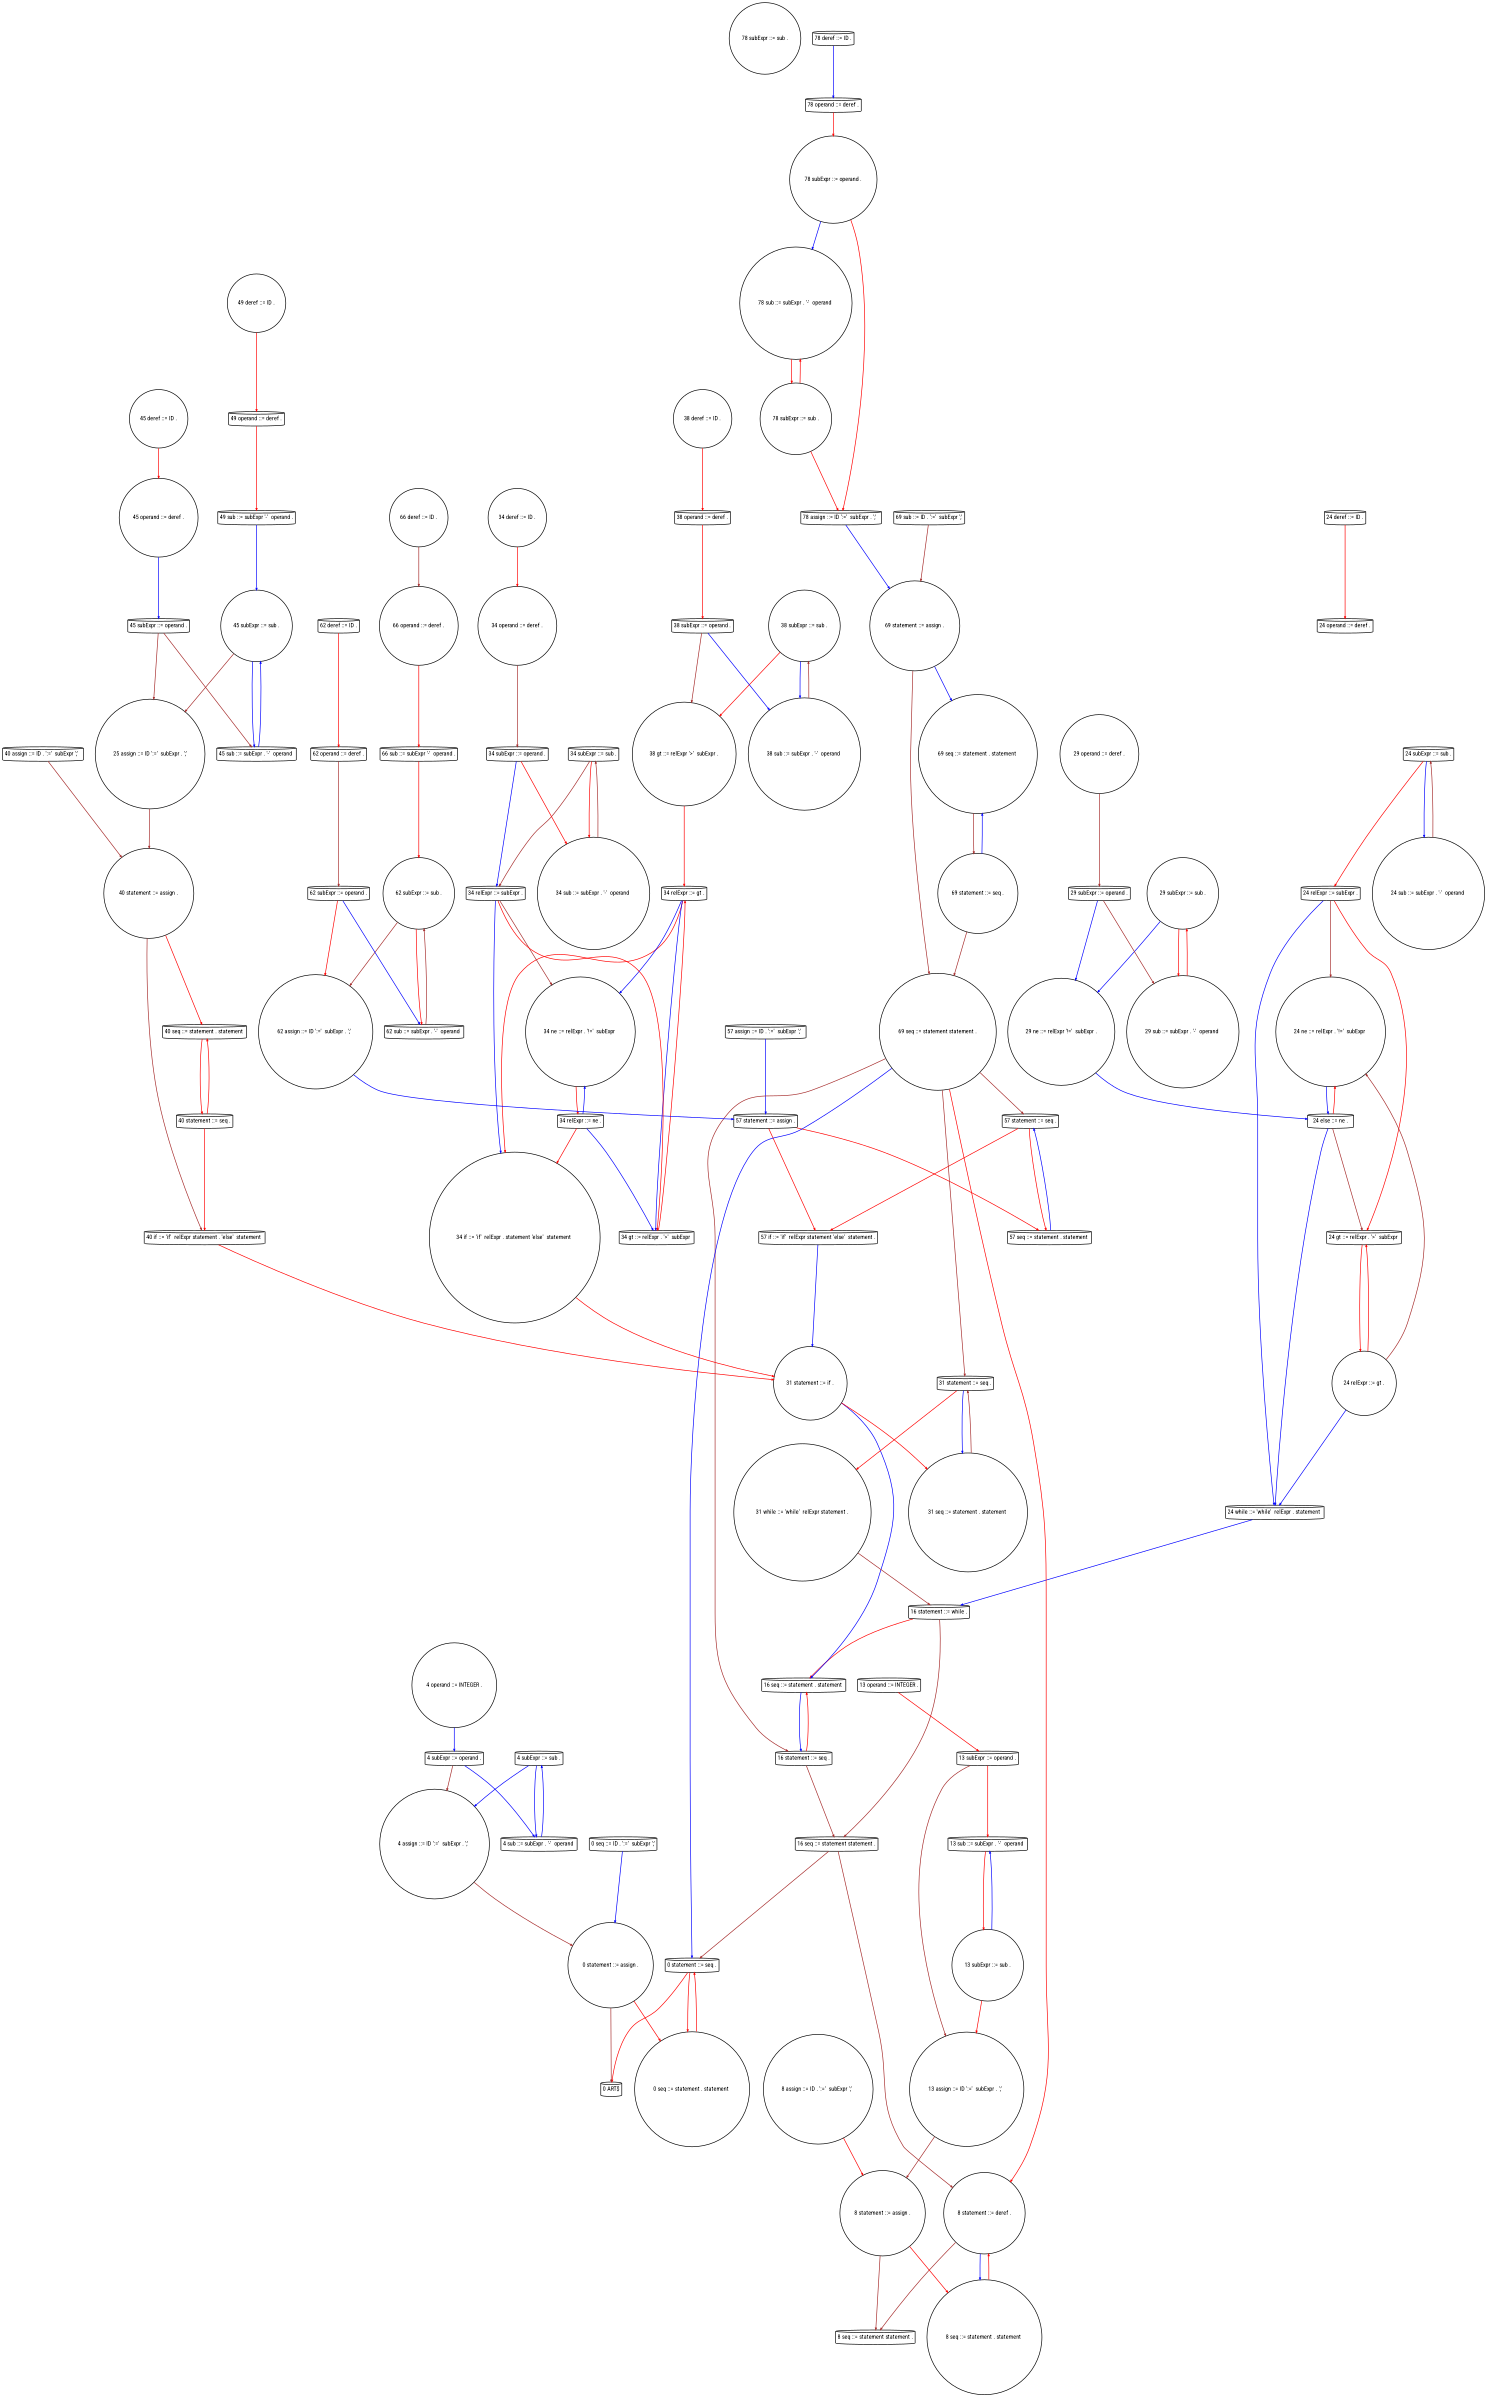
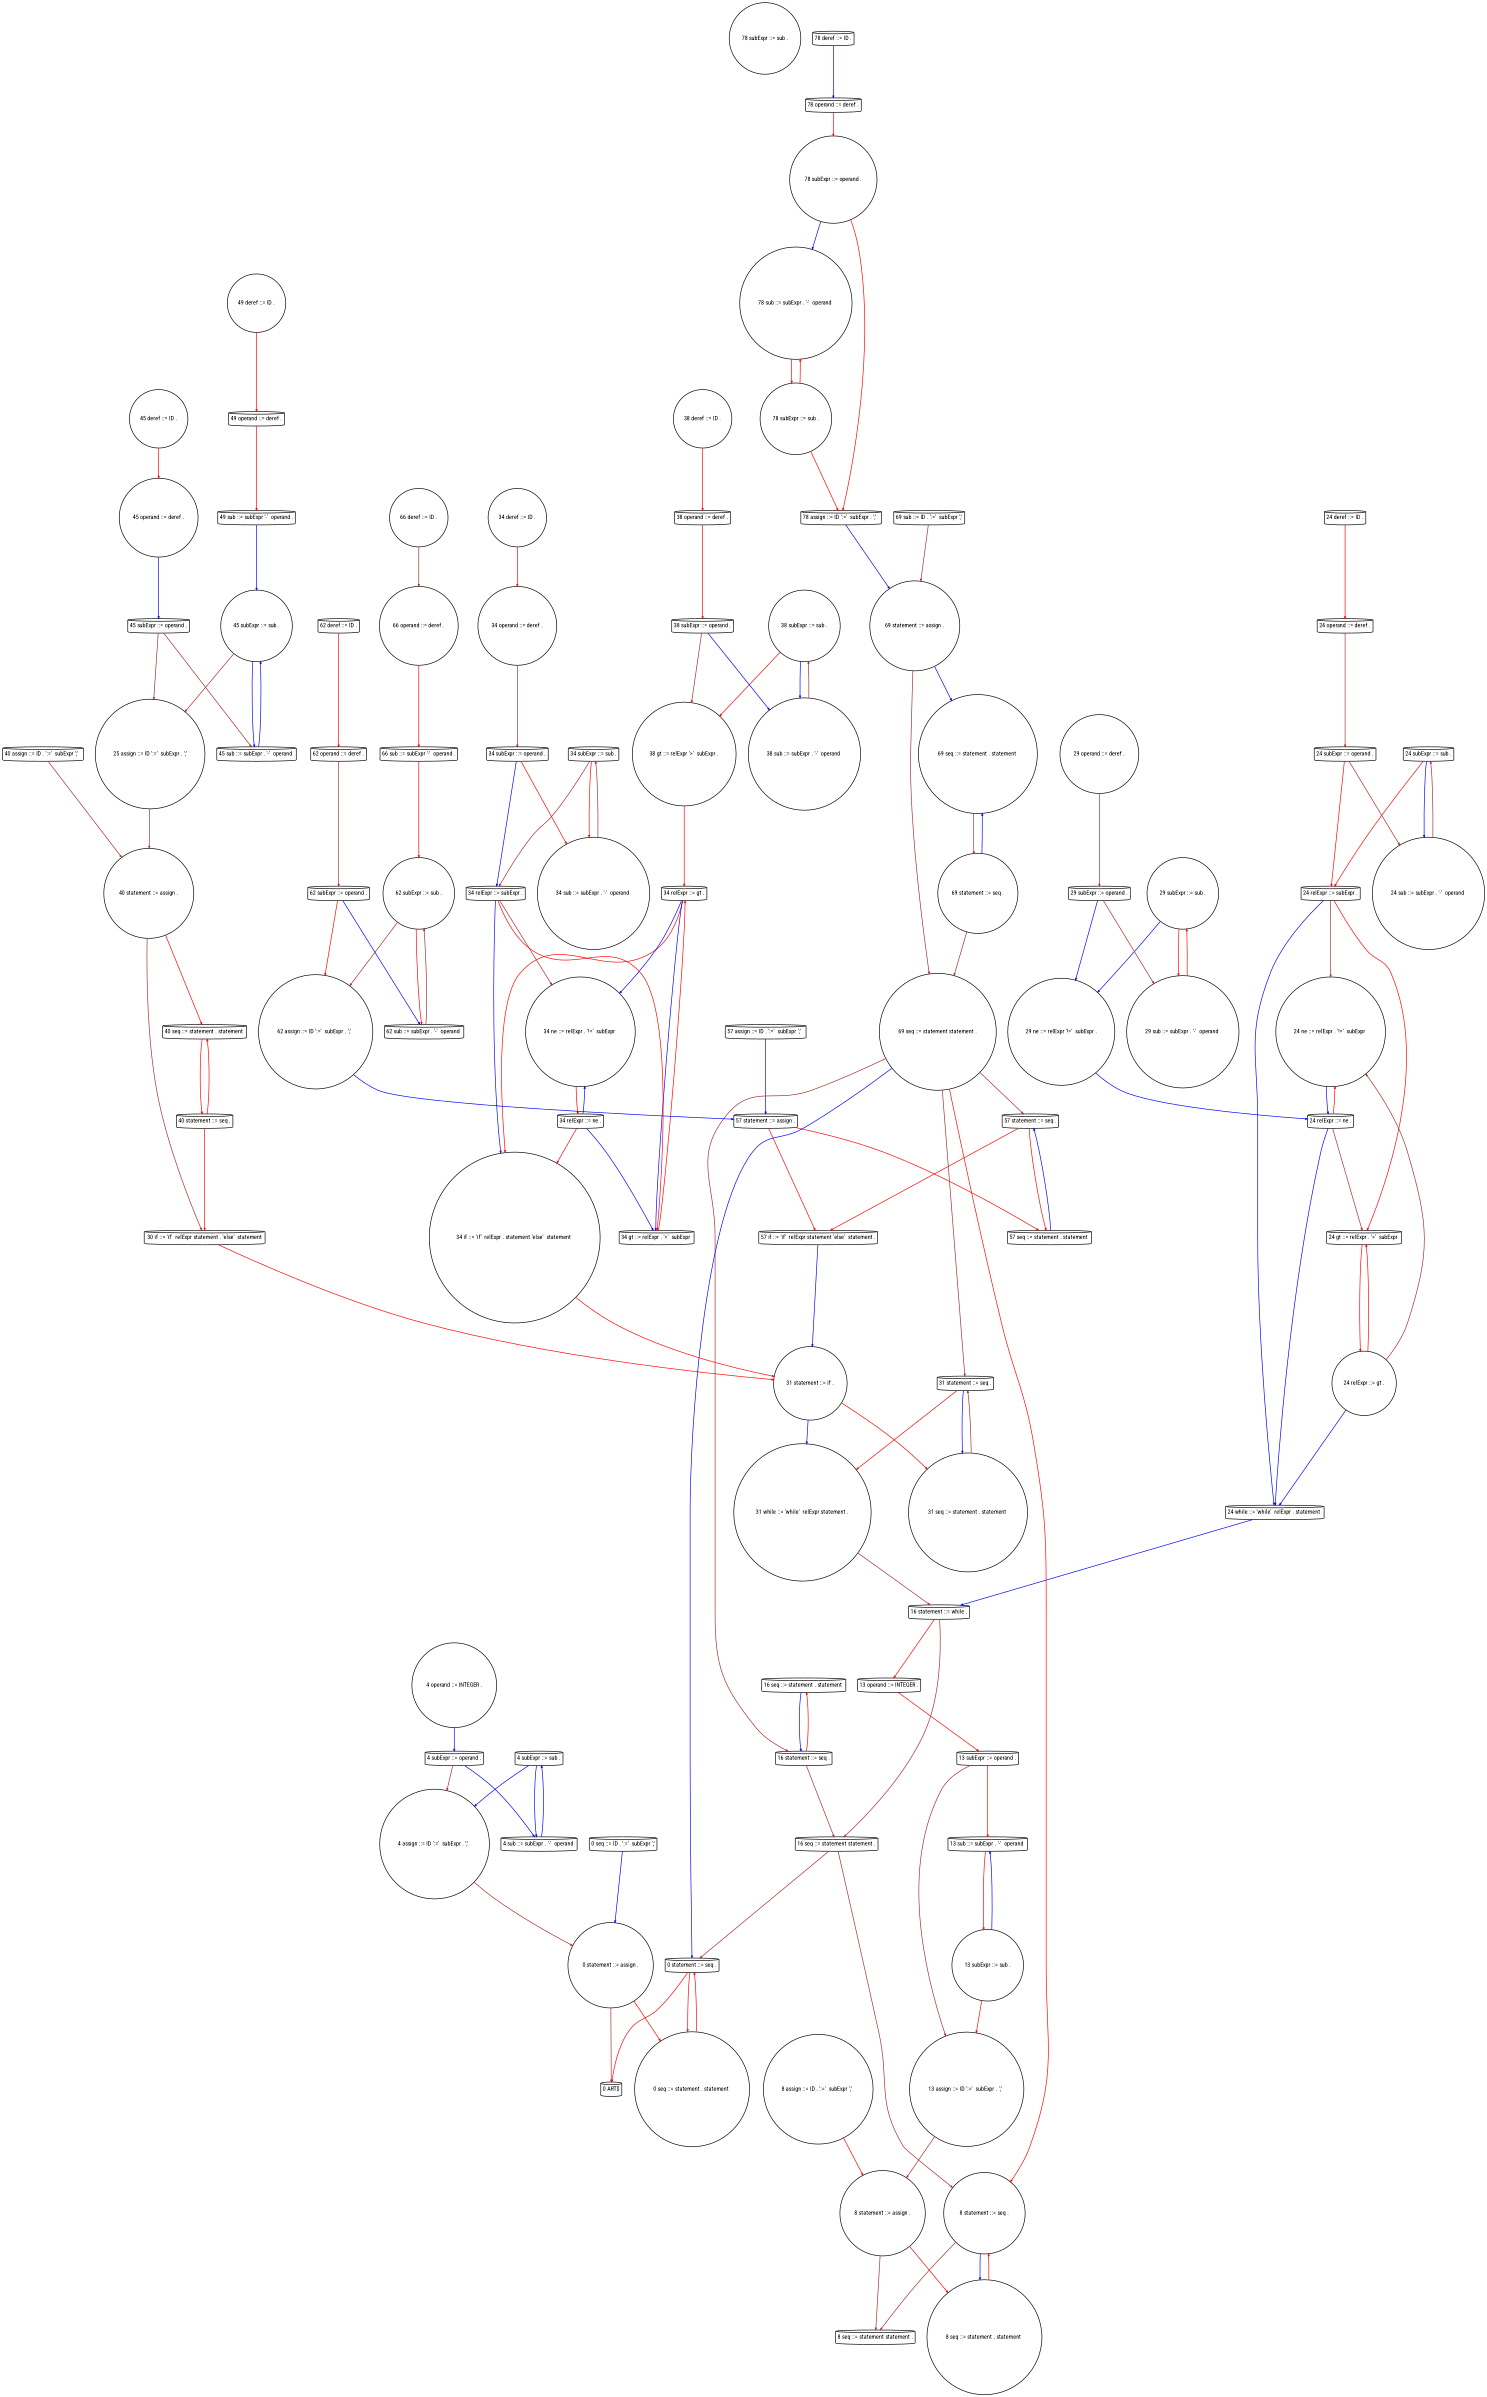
node "24 subExpr ::= operand .": added
node "24 else ::= ne .": label "24 else ::= ne ." -> "24 relExpr ::= ne ."
node "40 if ::= 'if'  relExpr statement . 'else'  statement": label "40 if ::= 'if'  relExpr statement . 'else'  statement" -> "30 if ::= 'if'  relExpr statement . 'else'  statement"
edge "31 statement ::= if ." -> "16 seq ::= statement . statement": now "31 statement ::= if ." -> "31 while ::= 'while'  relExpr statement ."
edge "16 statement ::= while ." -> "16 seq ::= statement . statement": now "16 statement ::= while ." -> "13 operand ::= INTEGER ."
node "8 statement ::= deref .": label "8 statement ::= deref ." -> "8 statement ::= seq ."
